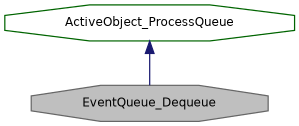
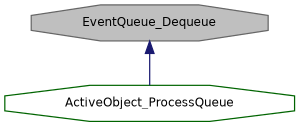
edge "EventQueue_Dequeue" -> "ActiveObject_ProcessQueue": reversed
